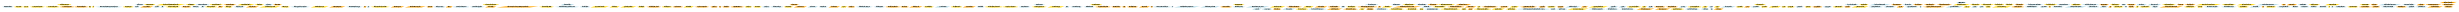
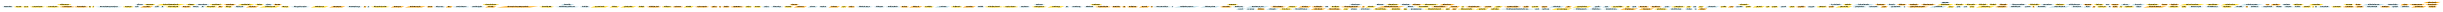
node "Office of Navajo and Hopi Indian Relocation": fillcolor orange -> lightblue
node "Presidential Community of Interest": removed
node "Administrative Office U.S. Courts": fillcolor gold -> lightblue
node "The Architect of the Capitol": fillcolor lightblue -> gold
node "Depatment of Commerce": fillcolor orange -> lightblue
